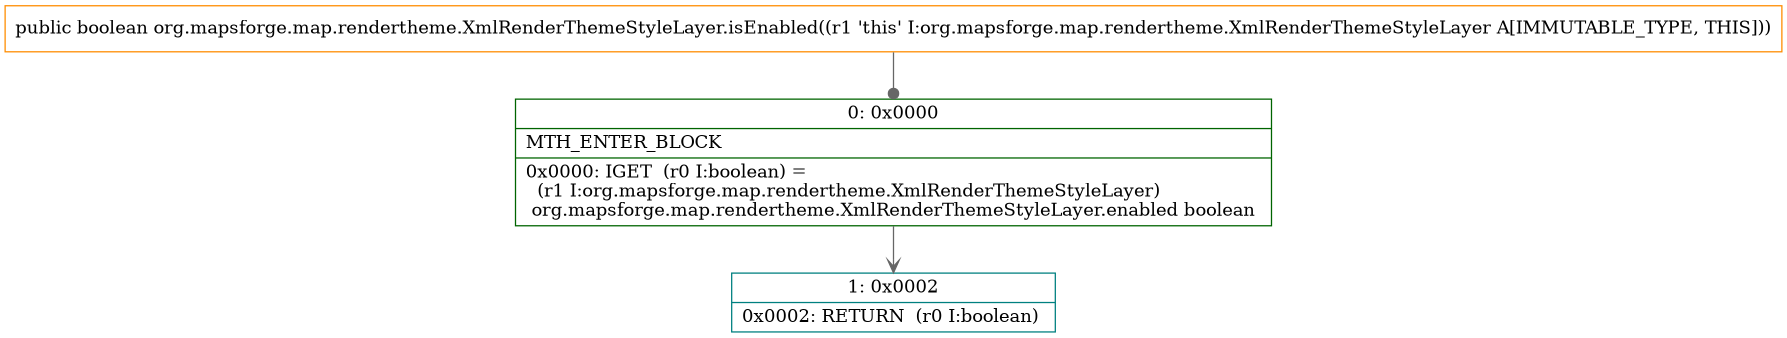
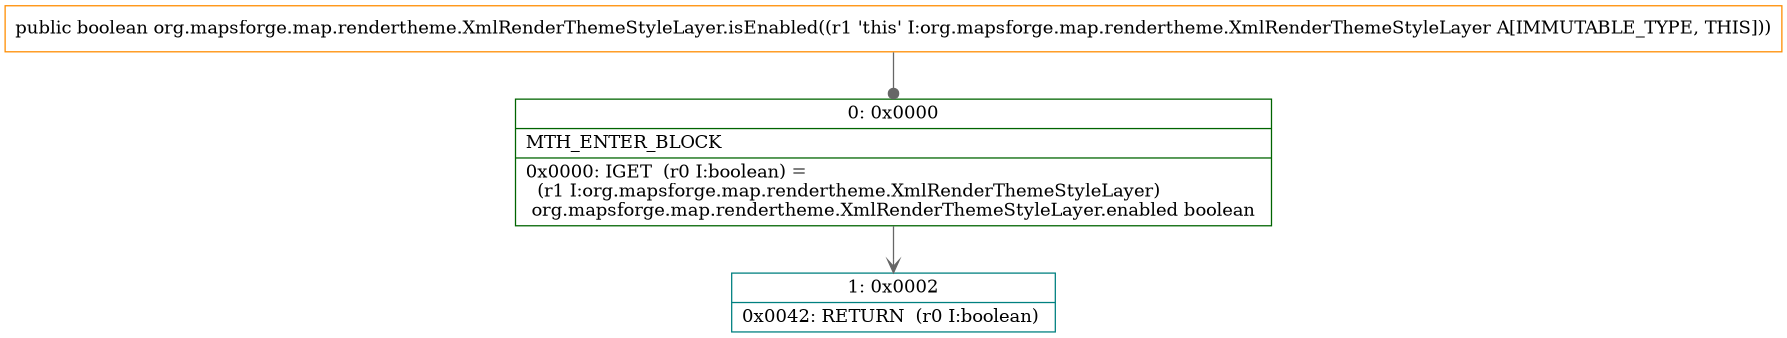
node "1: 0x0002": text "0x0002: RETURN  (r0 I:boolean)" -> "0x0042: RETURN  (r0 I:boolean)"
